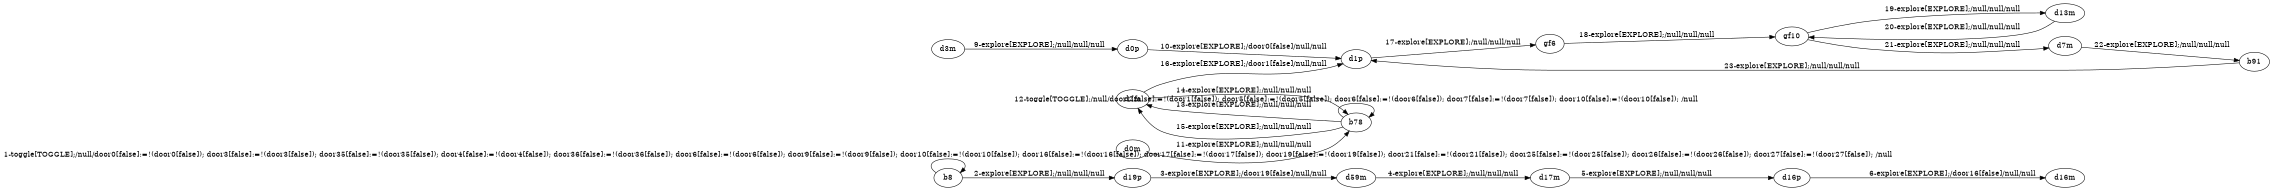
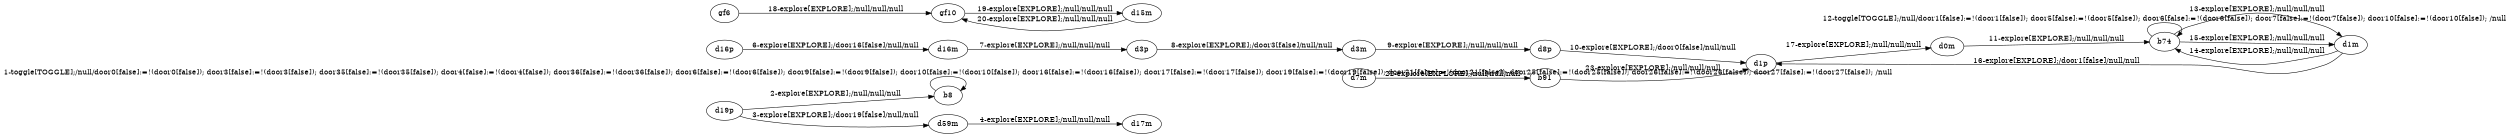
node "d13m": label "d13m" -> "d15m"
node "d0p": label "d0p" -> "d8p"
node "d3p": added
edge "d1p" -> "gf6": now "d1p" -> "d0m"
edge "gf10" -> "d7m": removed, label "21-explore[EXPLORE];/null/null/null"
node "d2m": label "d2m" -> "d1m"
node "b78": label "b78" -> "b74"
edge "b8" -> "d19p": reversed
edge "d17m" -> "d16p": removed, label "5-explore[EXPLORE];/null/null/null"
